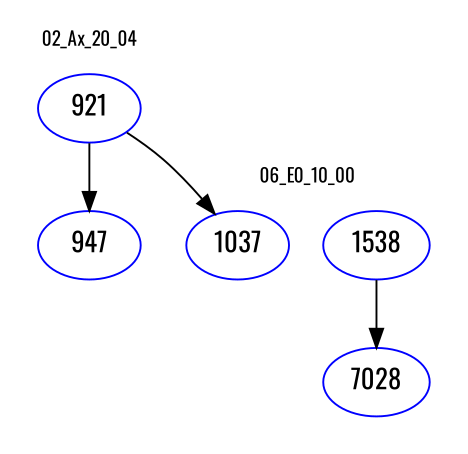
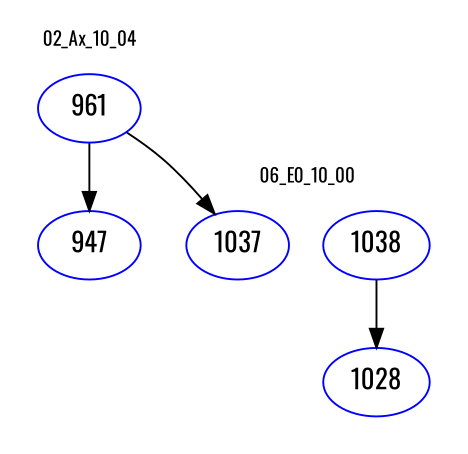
cluster "02_Ax_20_04": label "02_Ax_20_04" -> "02_Ax_10_04"
node "921": label "921" -> "961"
node "1538": label "1538" -> "1038"
node "7028": label "7028" -> "1028"
